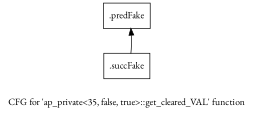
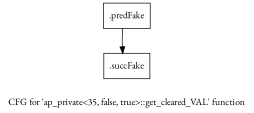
edge ".succFake" -> ".predFake": reversed
